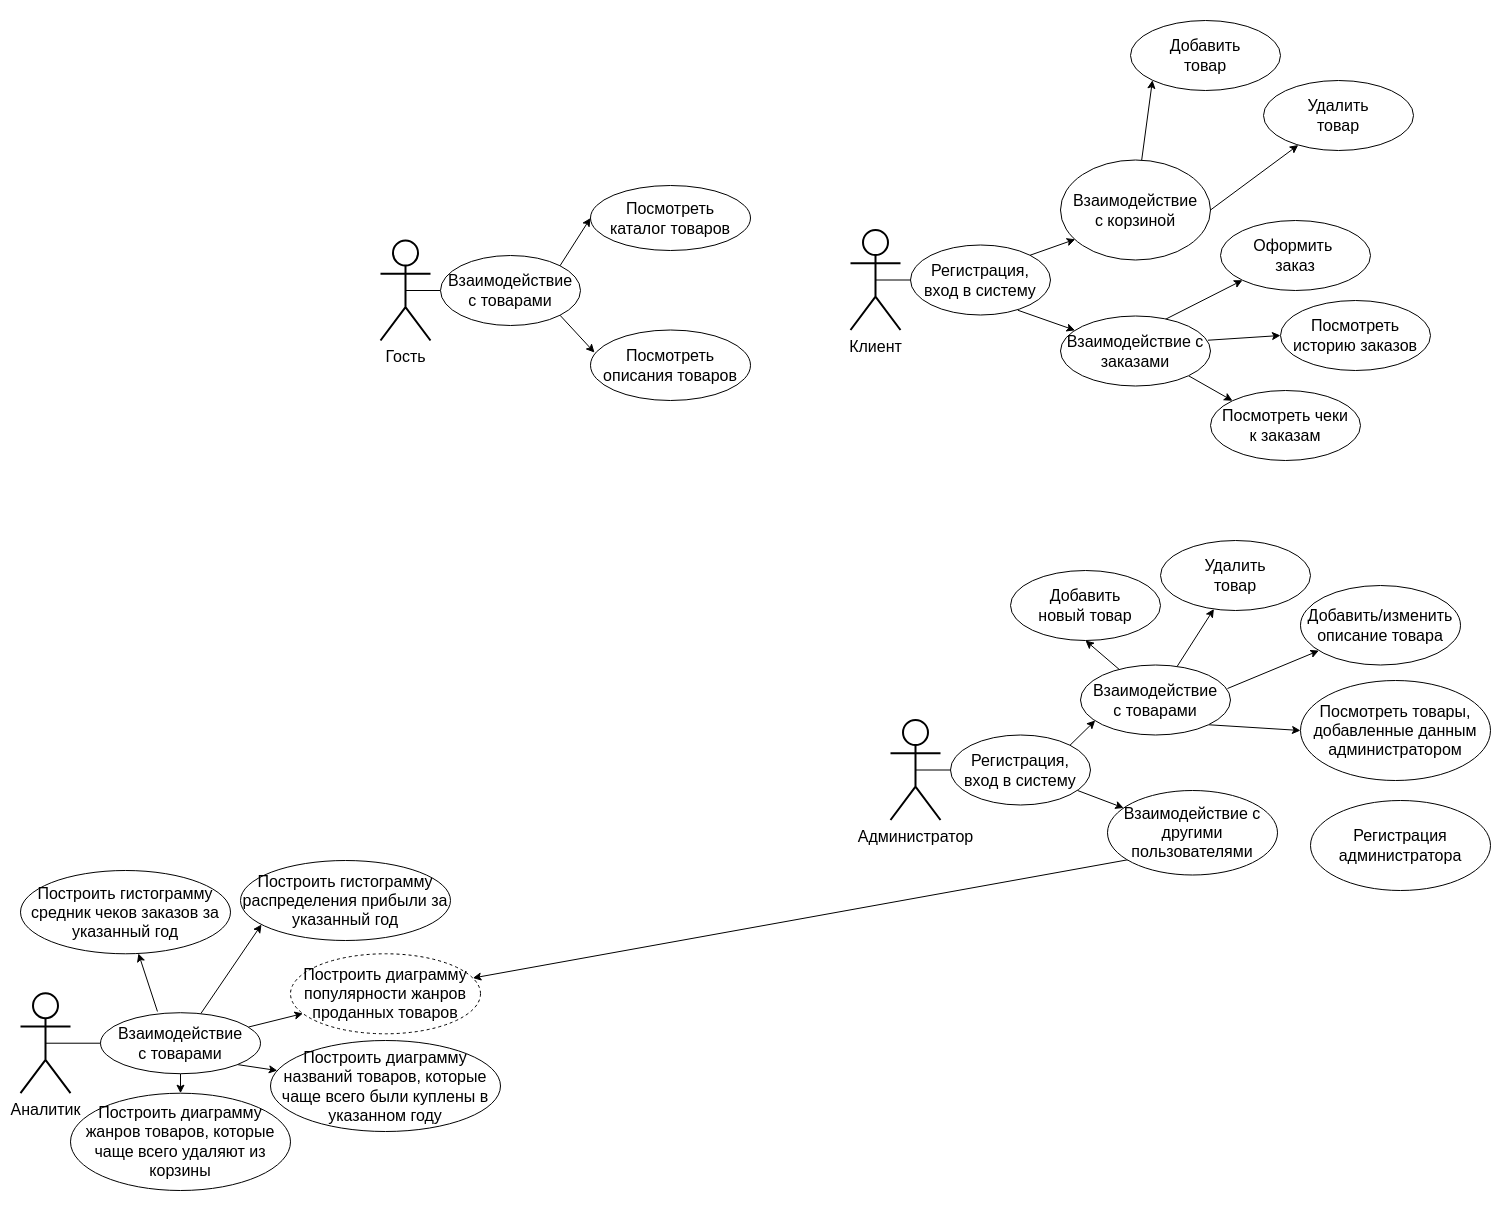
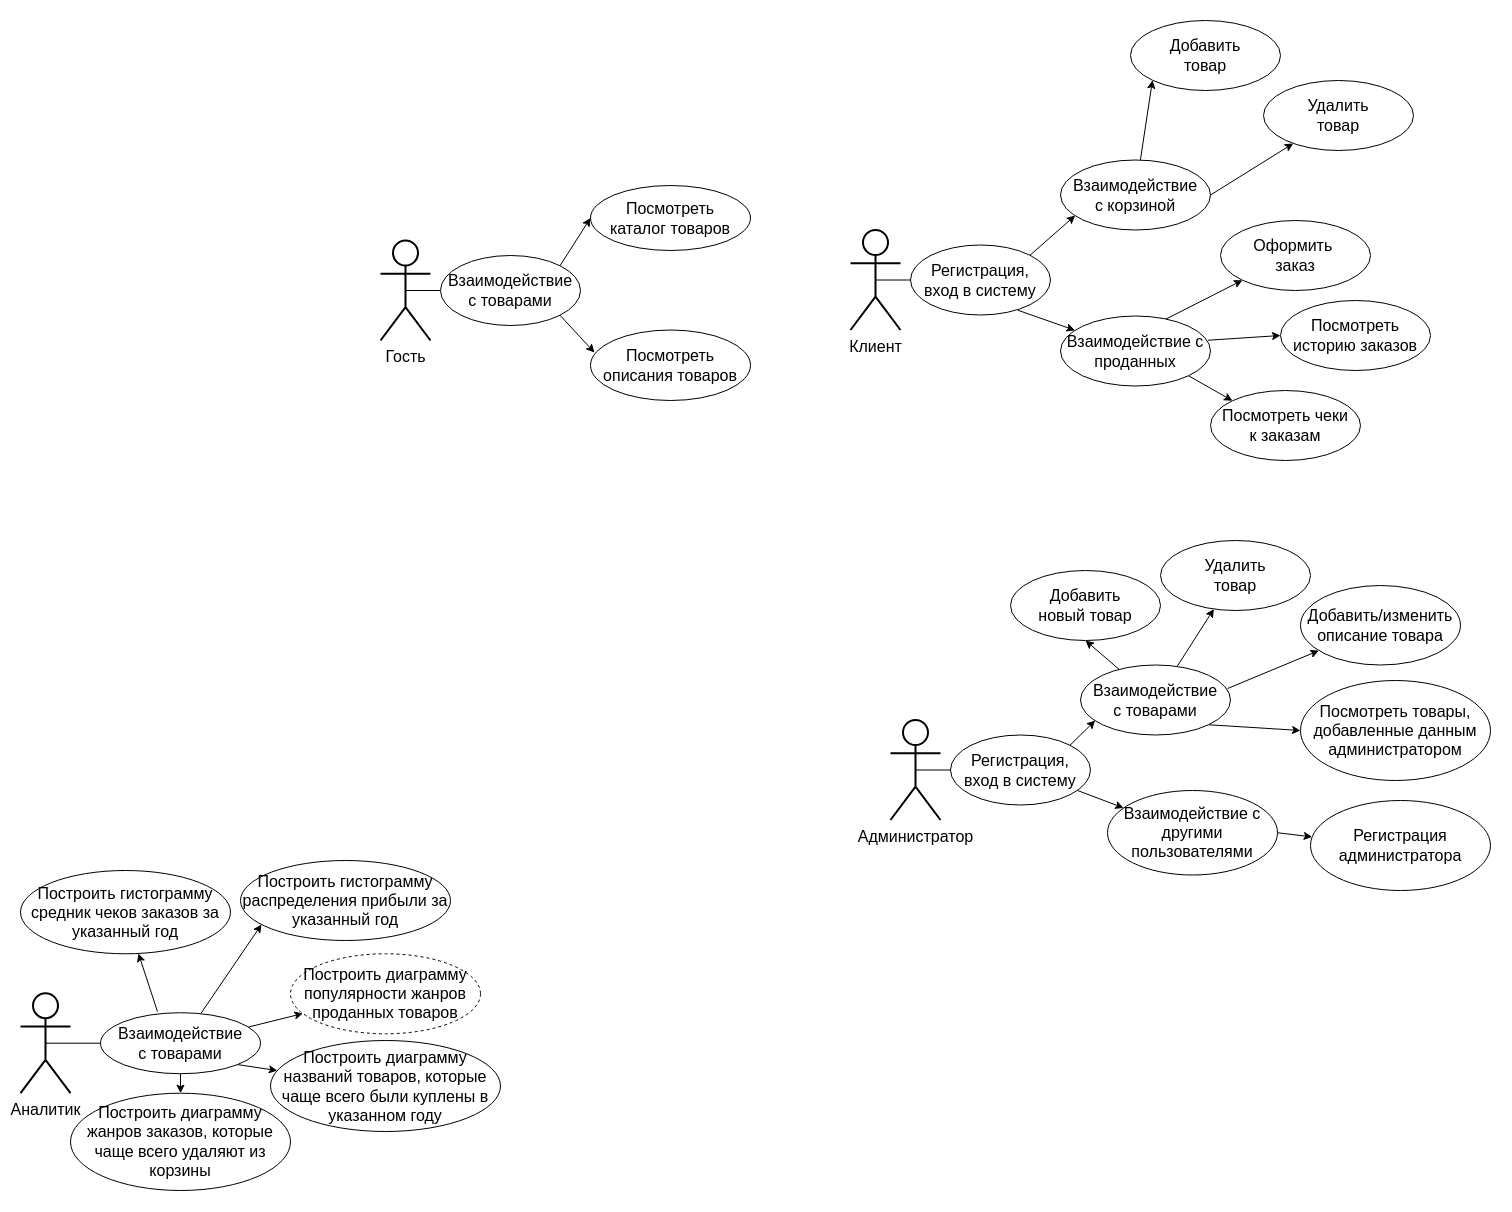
node "Взаимодействие с корзиной": size 150x100 -> 150x70
node "Взаимодействие с заказами": label "Взаимодействие с заказами" -> "Взаимодействие с проданных"
edge "Взаимодействие с другими пользователями" -> "Построить диаграмму популярности жанров проданных товаров": now "Взаимодействие с другими пользователями" -> "Регистрация администратора"
node "Построить диаграмму жанров товаров, которые чаще всего удаляют из корзины": label "Построить диаграмму жанров товаров, которые чаще всего удаляют из корзины" -> "Построить диаграмму жанров заказов, которые чаще всего удаляют из корзины"
